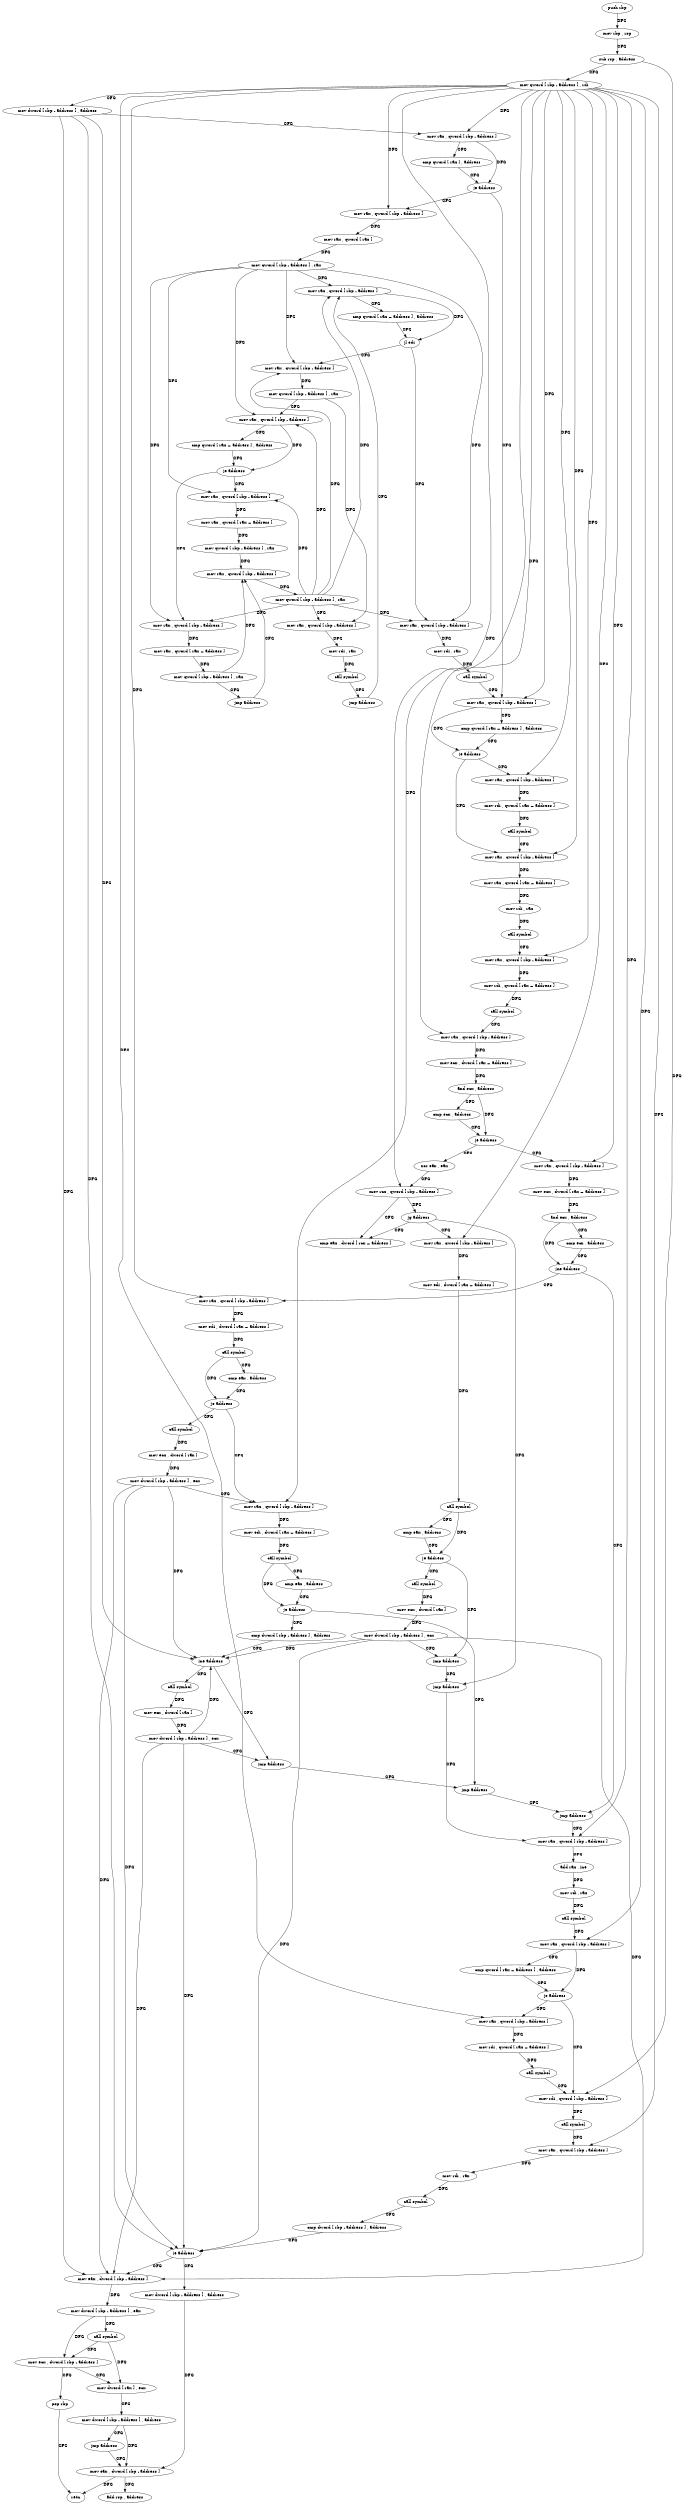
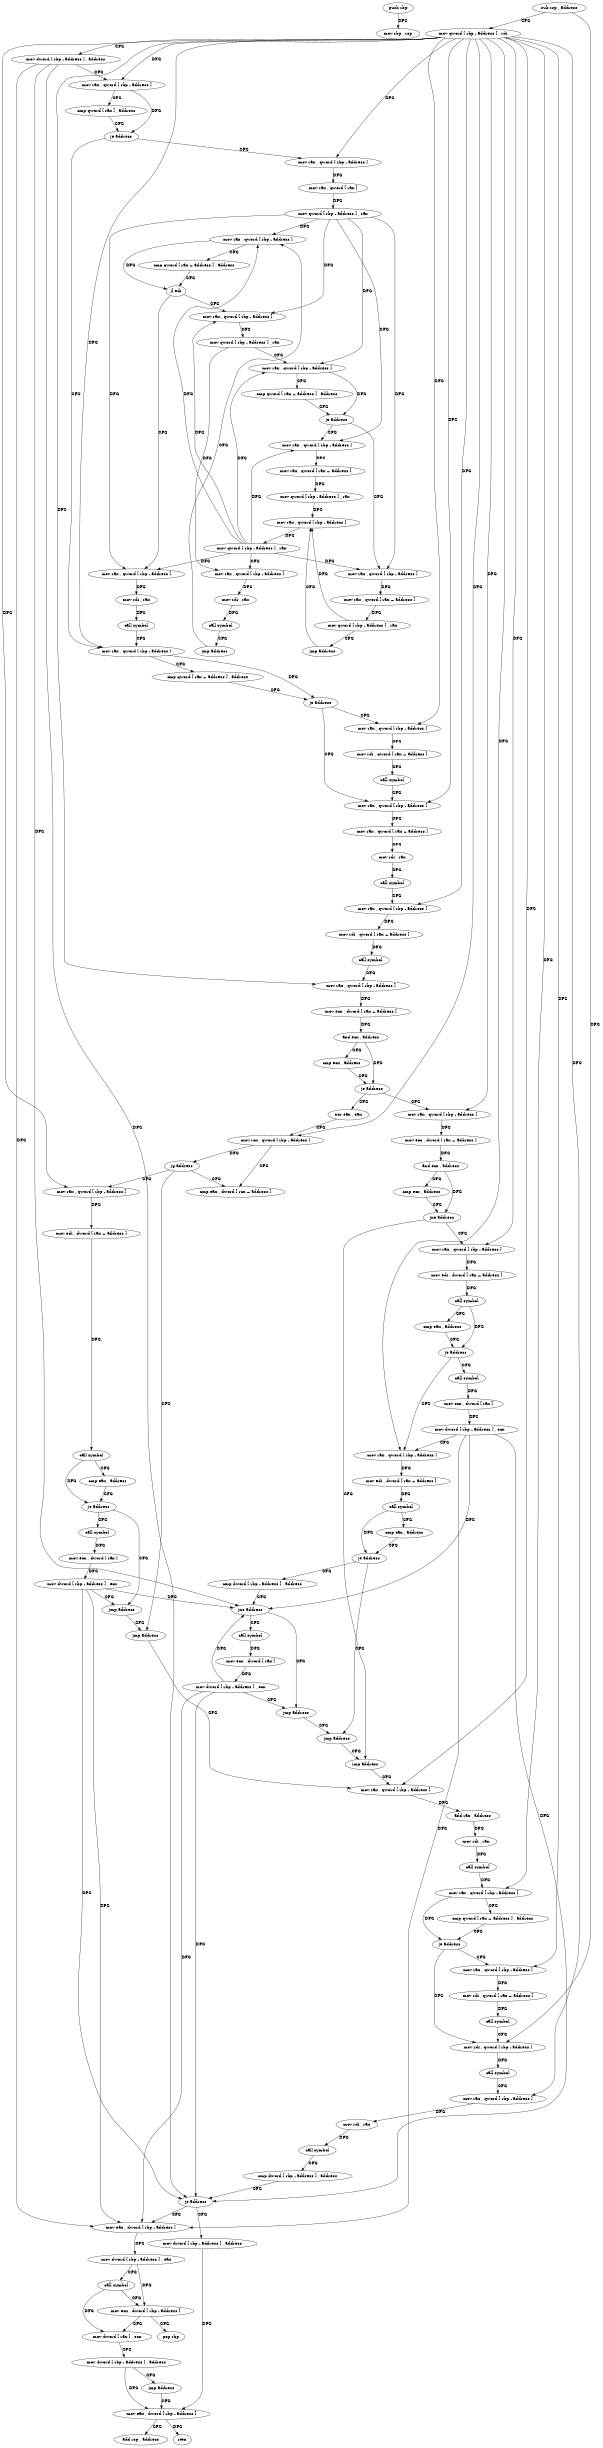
edge "mov rbp , rsp" -> "sub rsp , address": removed, label "CFG"
node "add rax , jne": label "add rax , jne" -> "add rax , address"
edge "pop rbp" -> "retn": removed, label "CFG"
